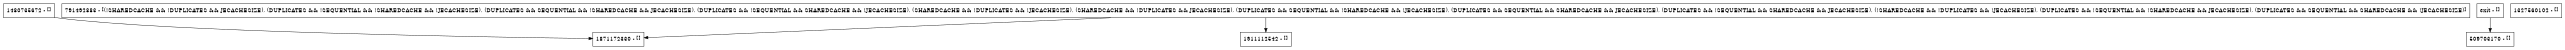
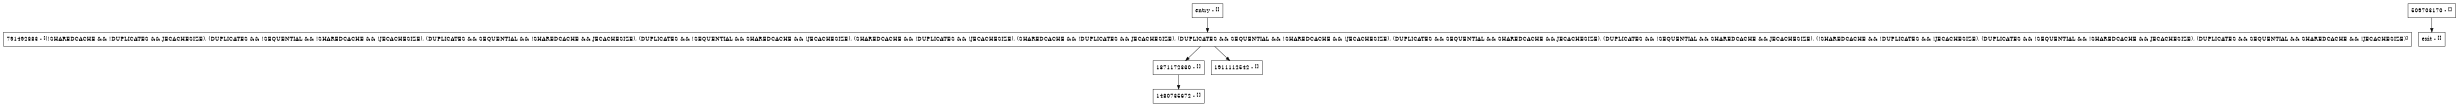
node "entry - []": added
node "1327560102 - []": removed
edge "exit - []" -> "509703170 - []": reversed
edge "1480735672 - []" -> "1871172330 - []": reversed
